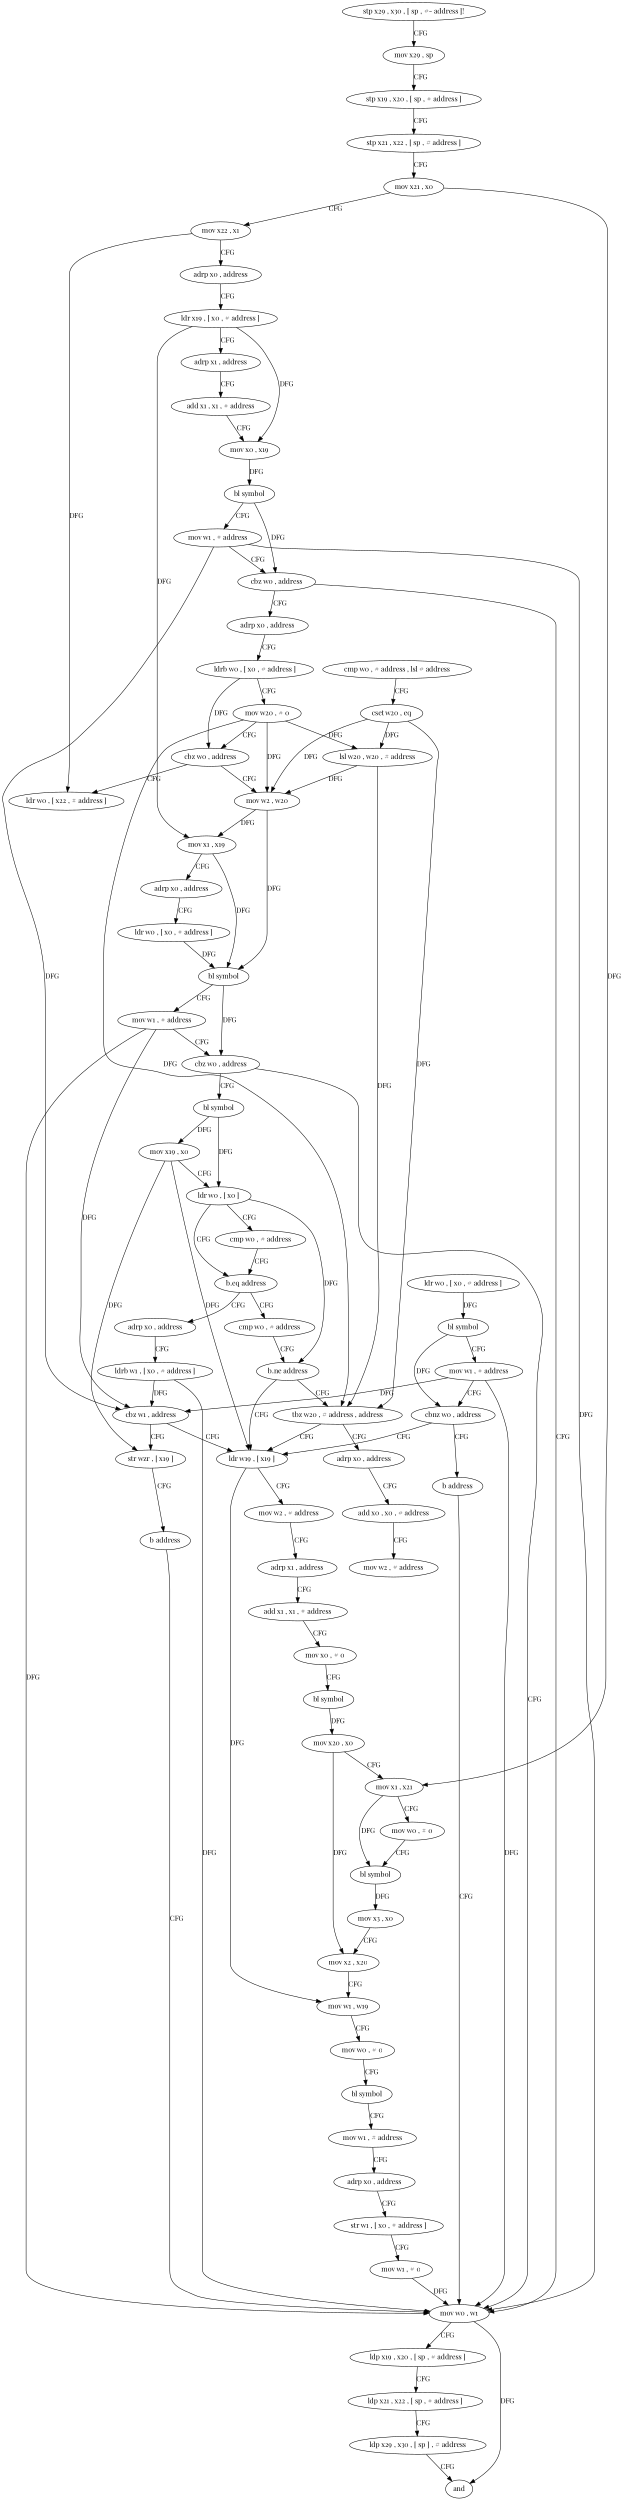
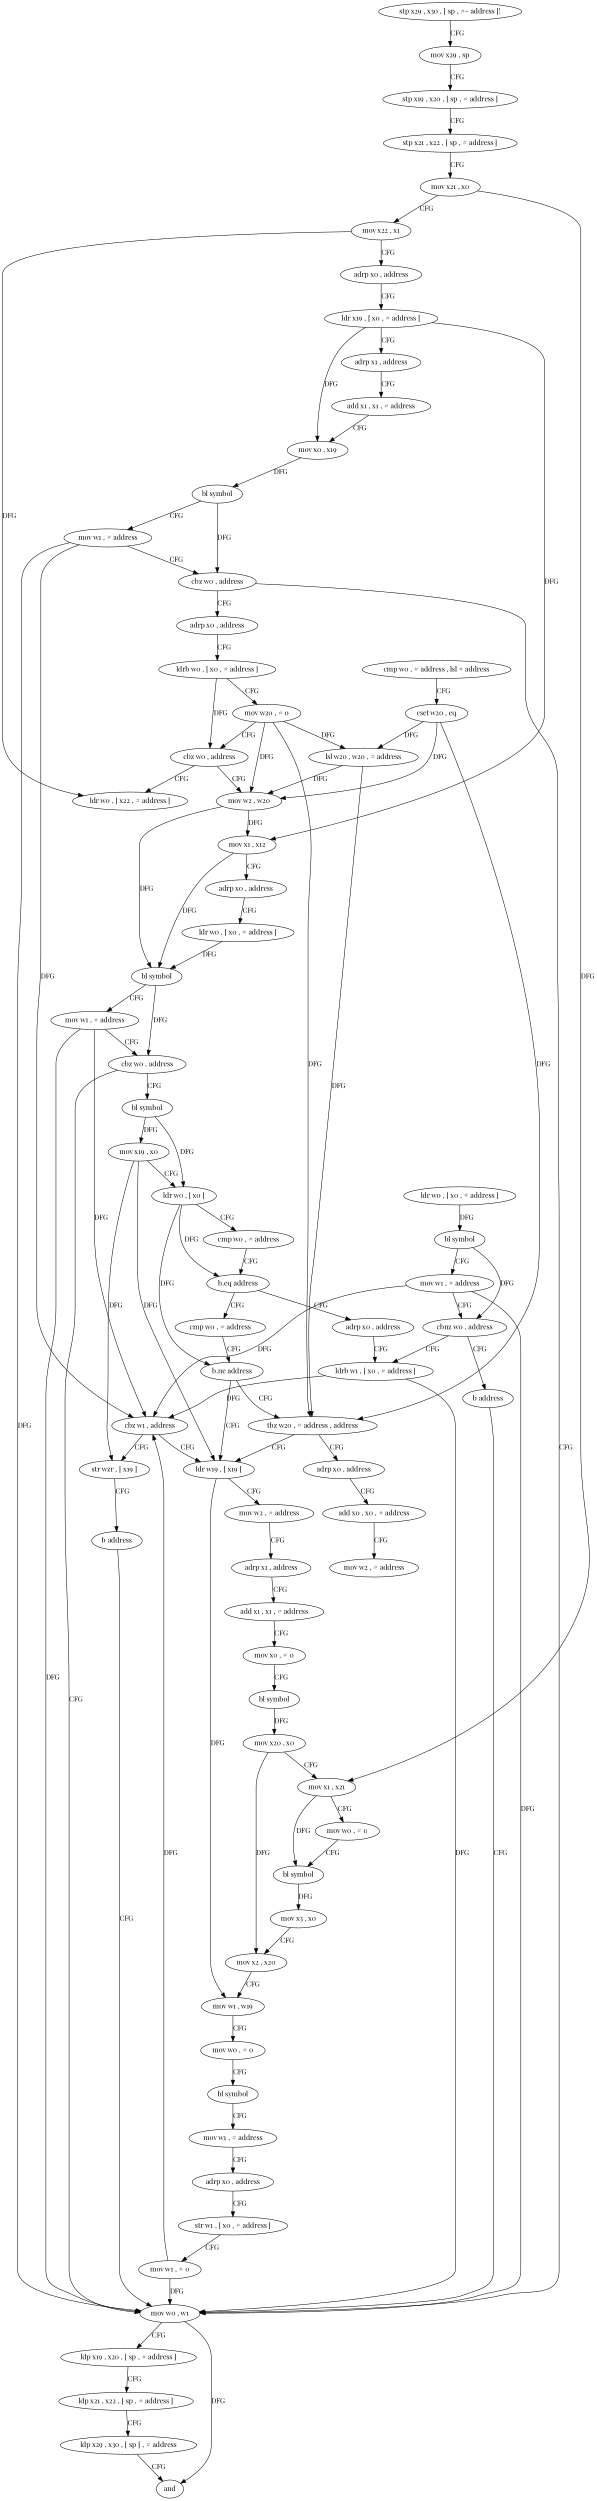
node "mov x1 , x19": label "mov x1 , x19" -> "mov x1 , x12"
edge "ldr w0 , [ x0 ]" -> "b.eq address": label "CFG" -> "DFG"
edge "cbnz w0 , address" -> "ldr w19 , [ x19 ]": now "cbnz w0 , address" -> "ldrb w1 , [ x0 , # address ]"
edge "mov w1 , # 0" -> "cbz w1 , address": added, label "DFG"
